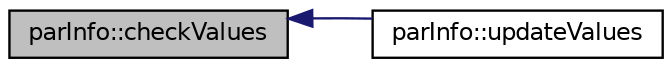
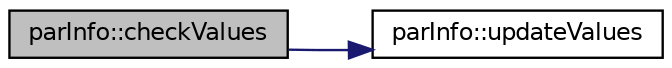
edge "parInfo::updateValues" -> "parInfo::checkValues": reversed
